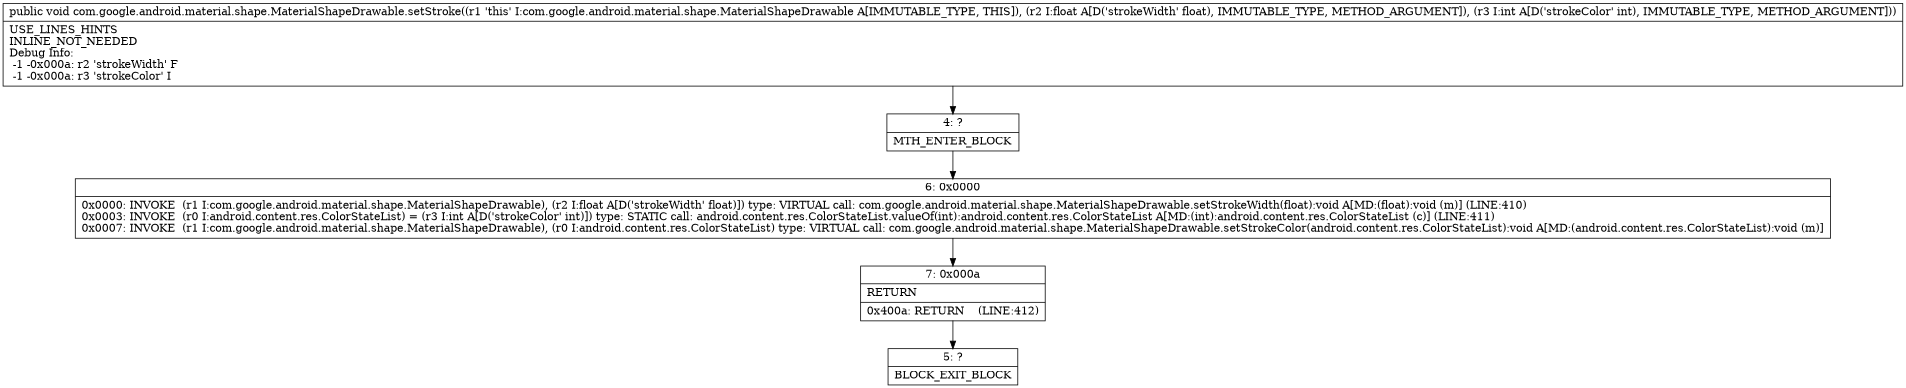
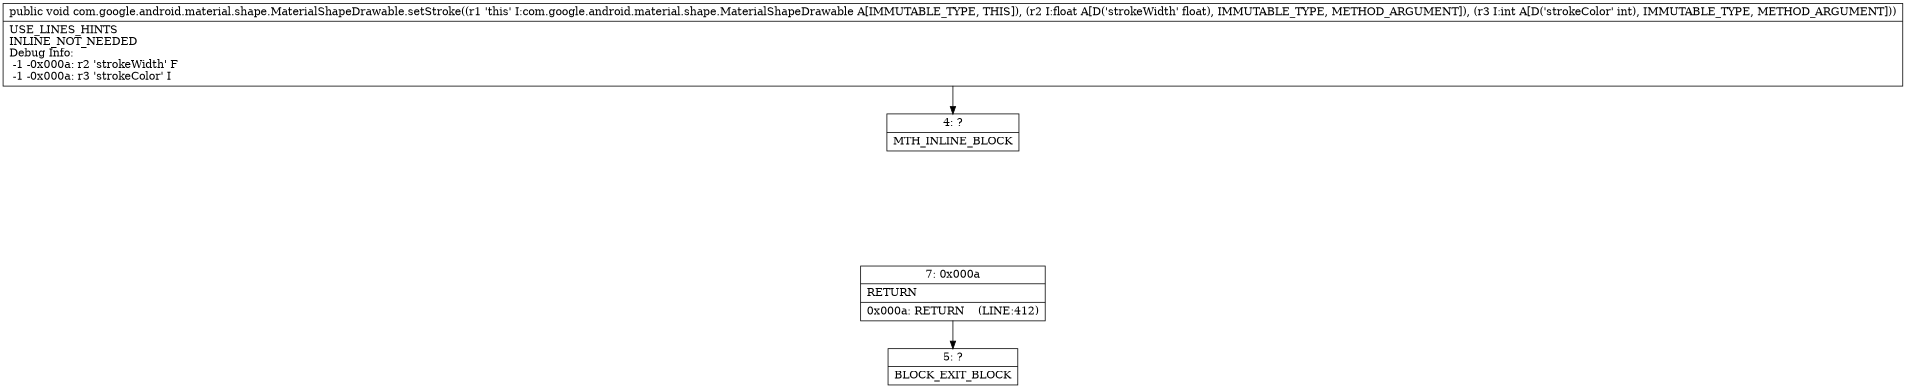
node "4: ?": text "MTH_ENTER_BLOCK" -> "MTH_INLINE_BLOCK"
node "6: 0x0000": removed
node "7: 0x000a": text "0x400a: RETURN    (LINE:412)" -> "0x000a: RETURN    (LINE:412)"
